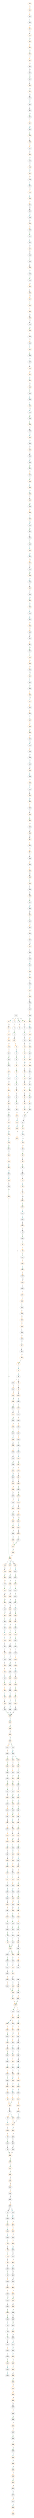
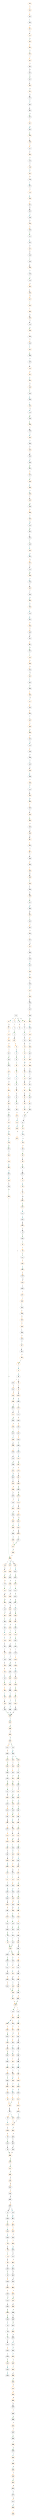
node "S438": added
